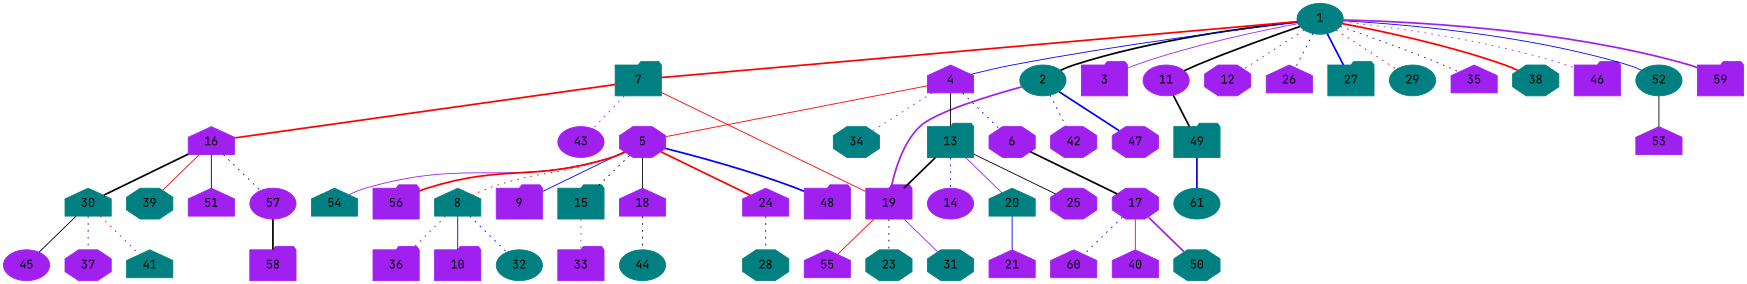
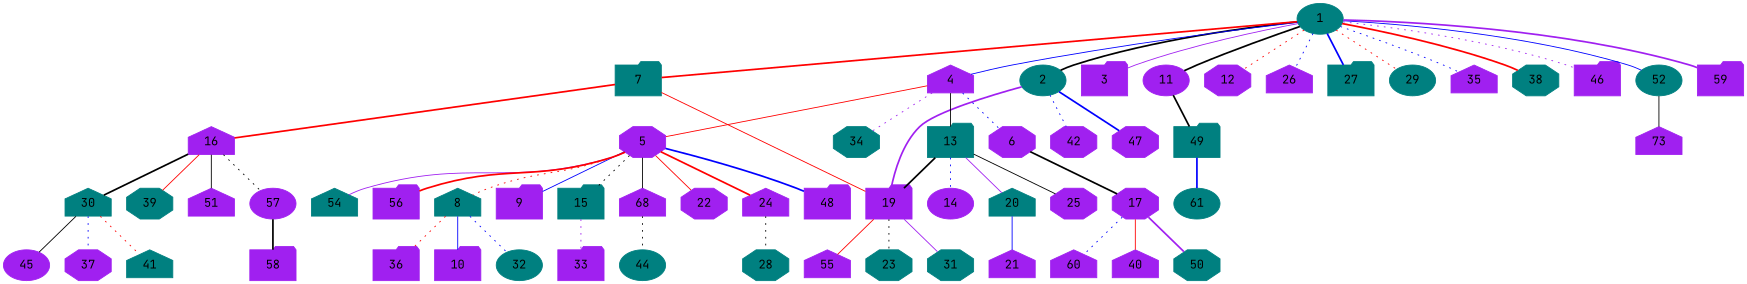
node "43": removed
node "53": label "53" -> "73"
edge "16" -- "57": color blue -> black
node "18": label "18" -> "68"
node "22": added
